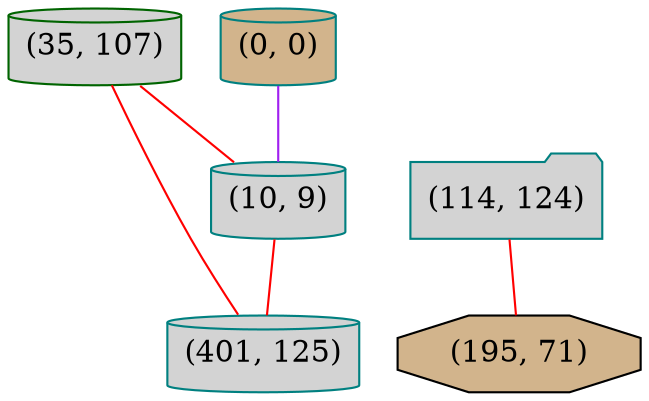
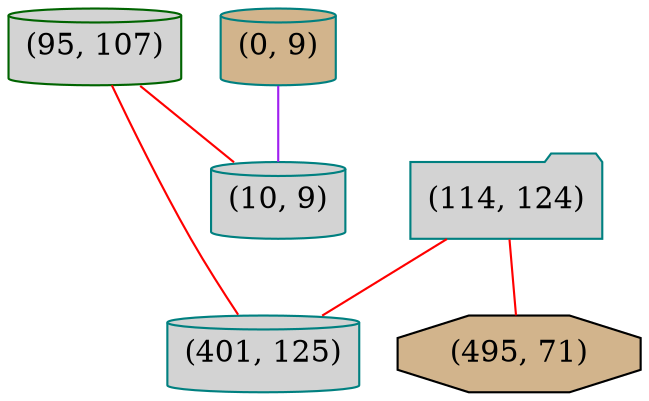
node "(35, 107)": label "(35, 107)" -> "(95, 107)"
node "(0, 0)": label "(0, 0)" -> "(0, 9)"
edge "(10, 9)" -- "(401, 125)": now "(114, 124)" -- "(401, 125)"
node "(195, 71)": label "(195, 71)" -> "(495, 71)"
